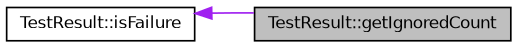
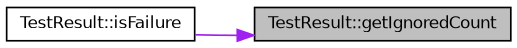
edge "TestResult::getIgnoredCount" -> "TestResult::isFailure": reversed
